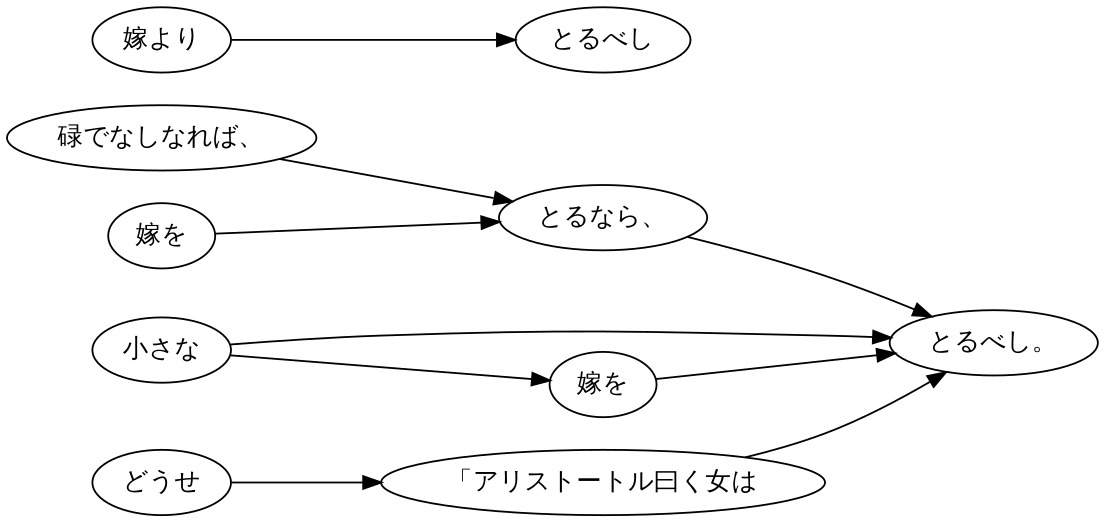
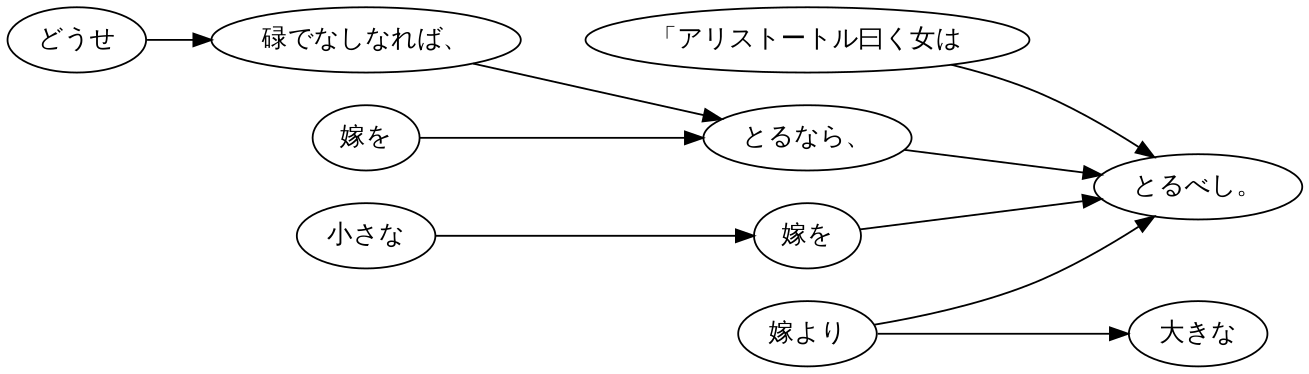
node "とるべし": label "とるべし" -> "大きな"
edge "小さな" -> "とるべし。": now "嫁より" -> "とるべし。"
edge "どうせ" -> "「アリストートル曰く女は": now "どうせ" -> "碌でなしなれば、"
